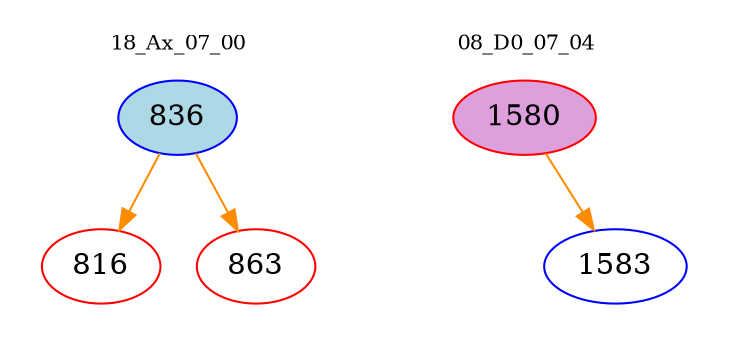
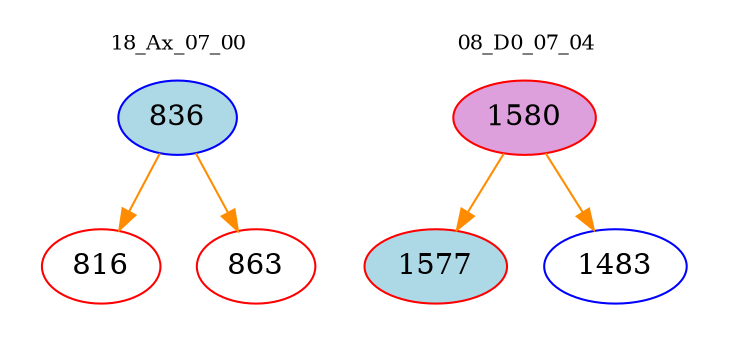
node "1577": added
node "1583": label "1583" -> "1483"
